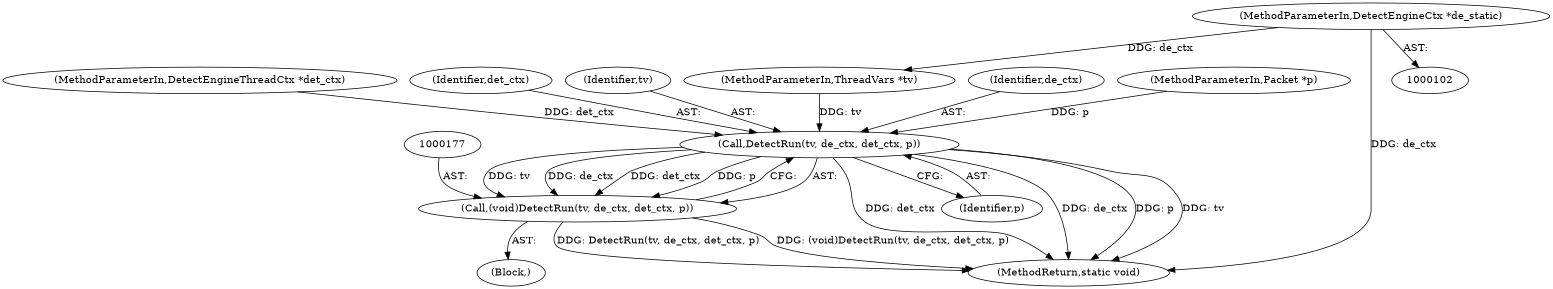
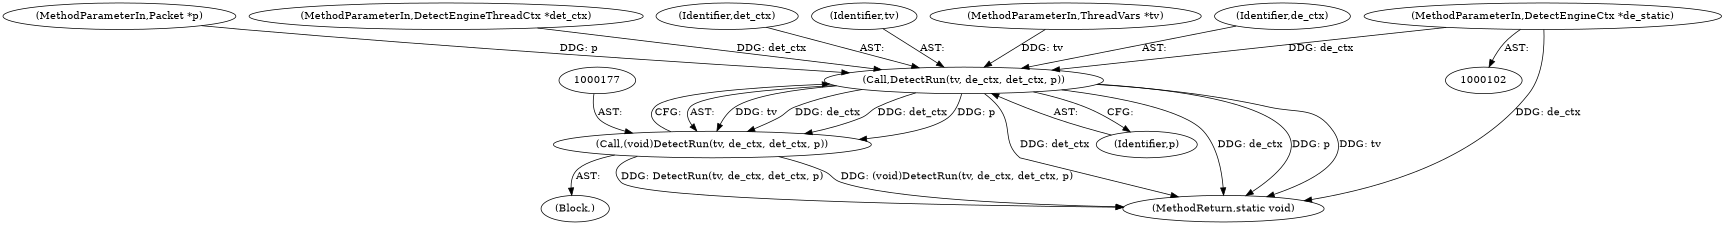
edge "(MethodParameterIn,DetectEngineCtx *de_static)" -> "(MethodParameterIn,ThreadVars *tv)": now "(MethodParameterIn,DetectEngineCtx *de_static)" -> "(Call,DetectRun(tv, de_ctx, det_ctx, p))"
